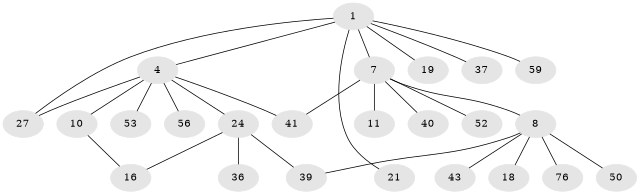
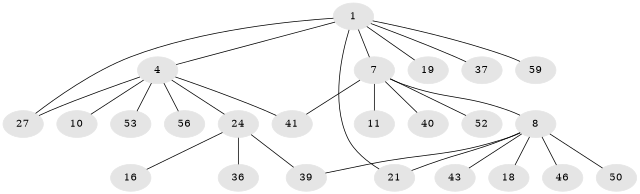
edge "10" -- "16": removed
edge "8" -- "21": added
node "76": label "76" -> "46"
